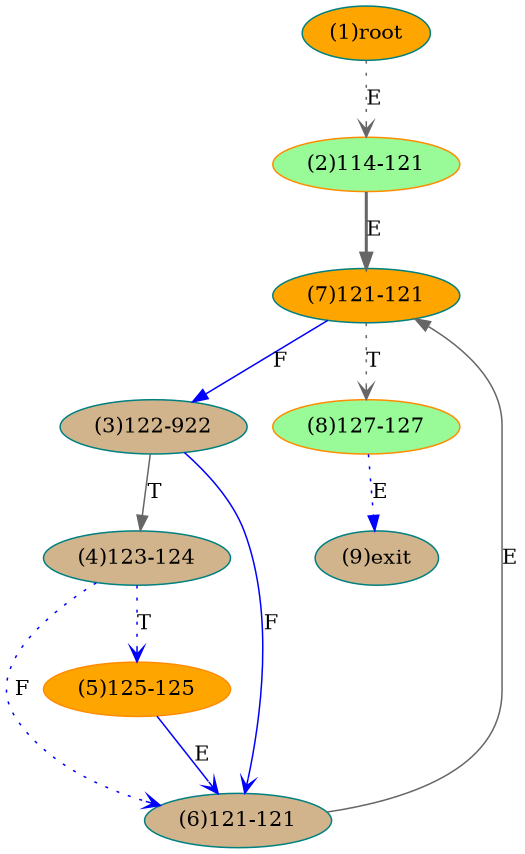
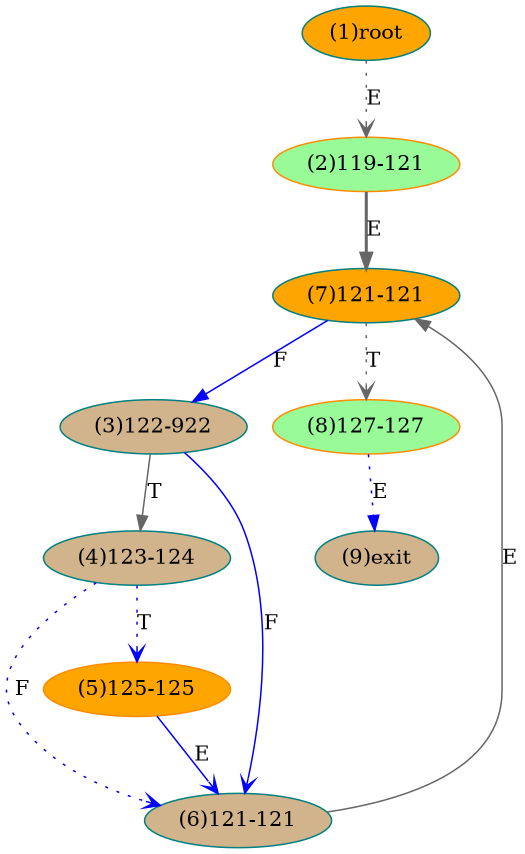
node "(2)114-121": label "(2)114-121" -> "(2)119-121"
